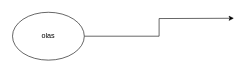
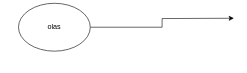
node "olas": moved (48, 36) -> (54, 27)
